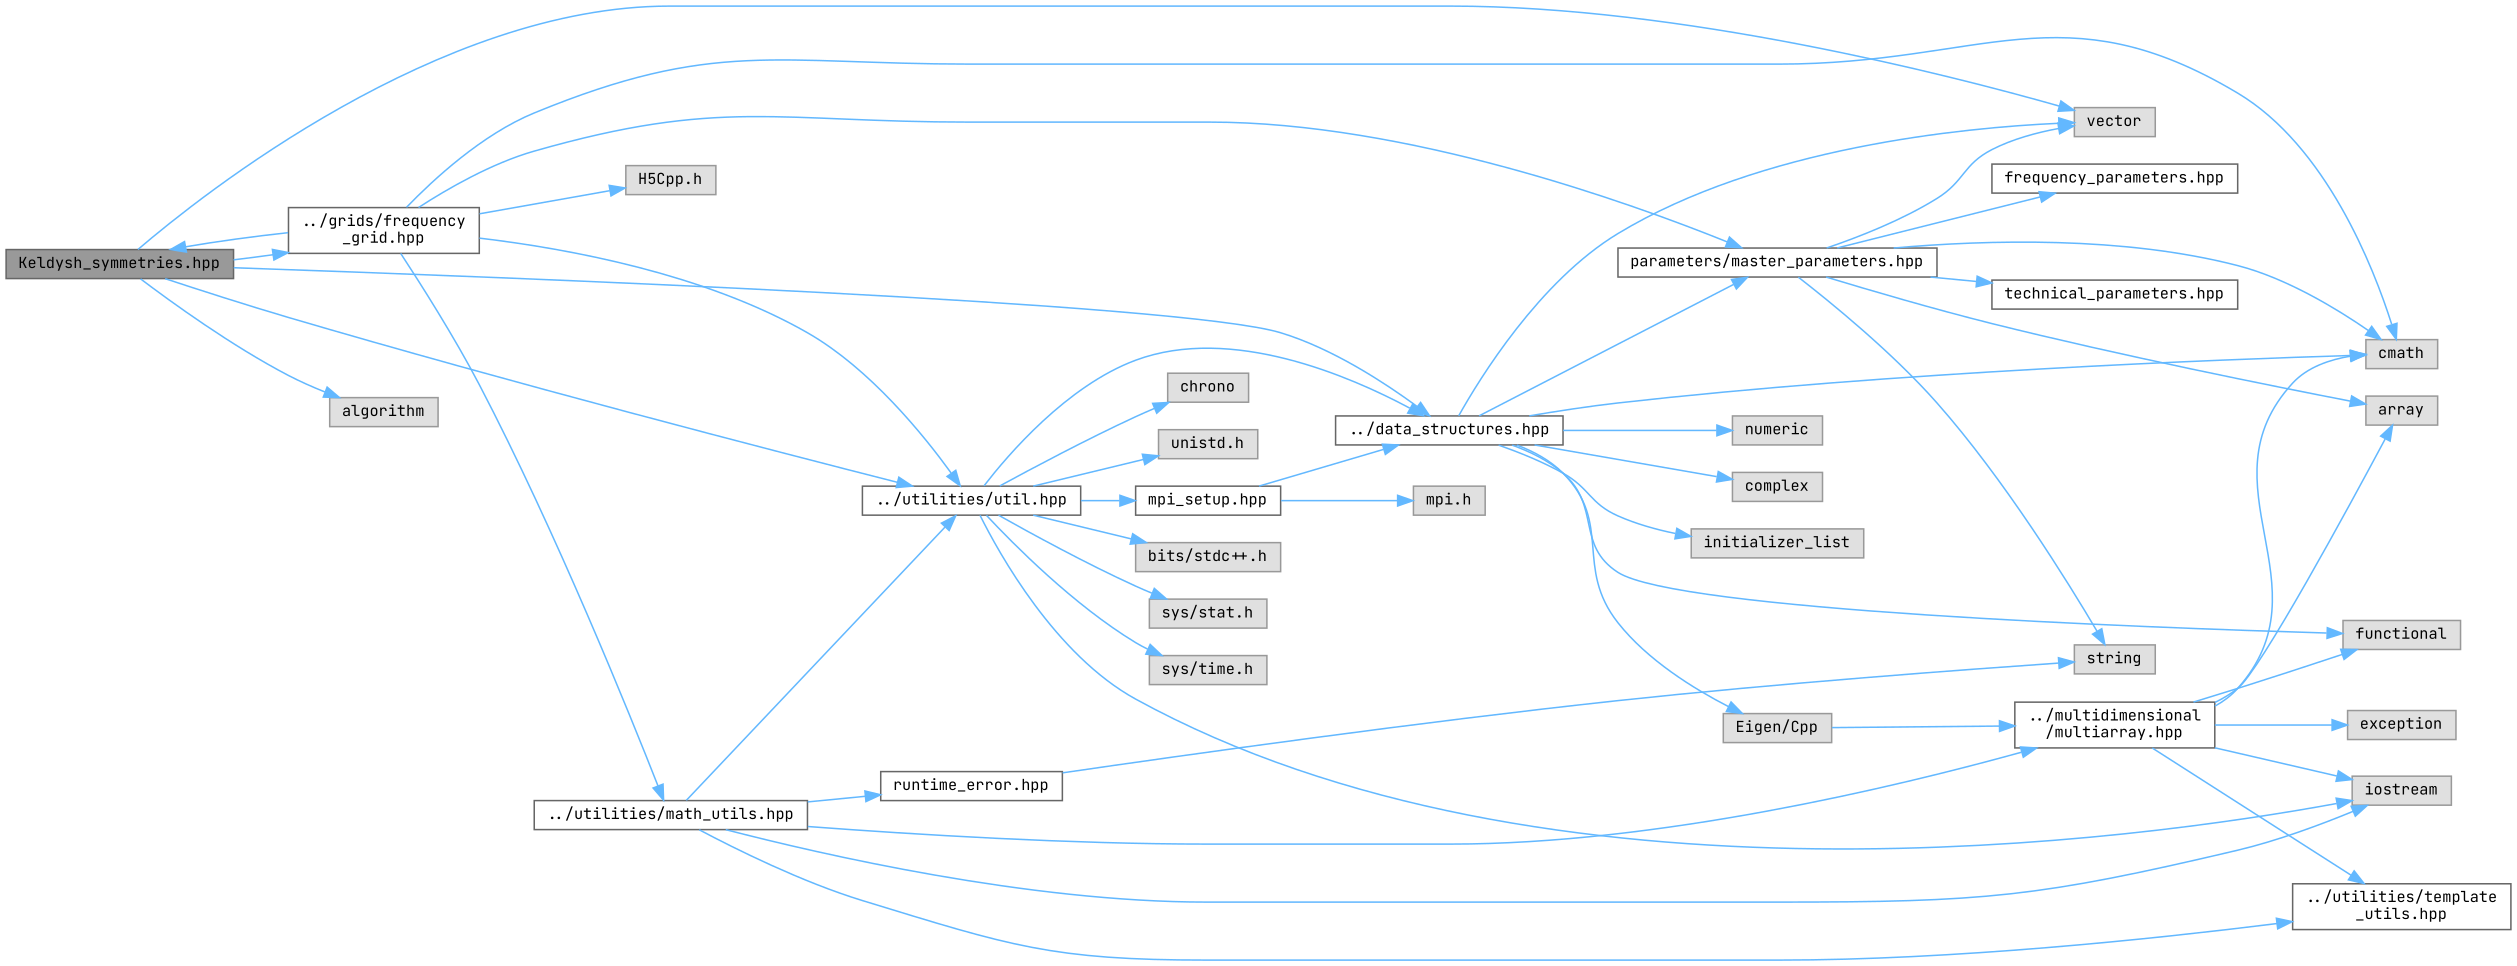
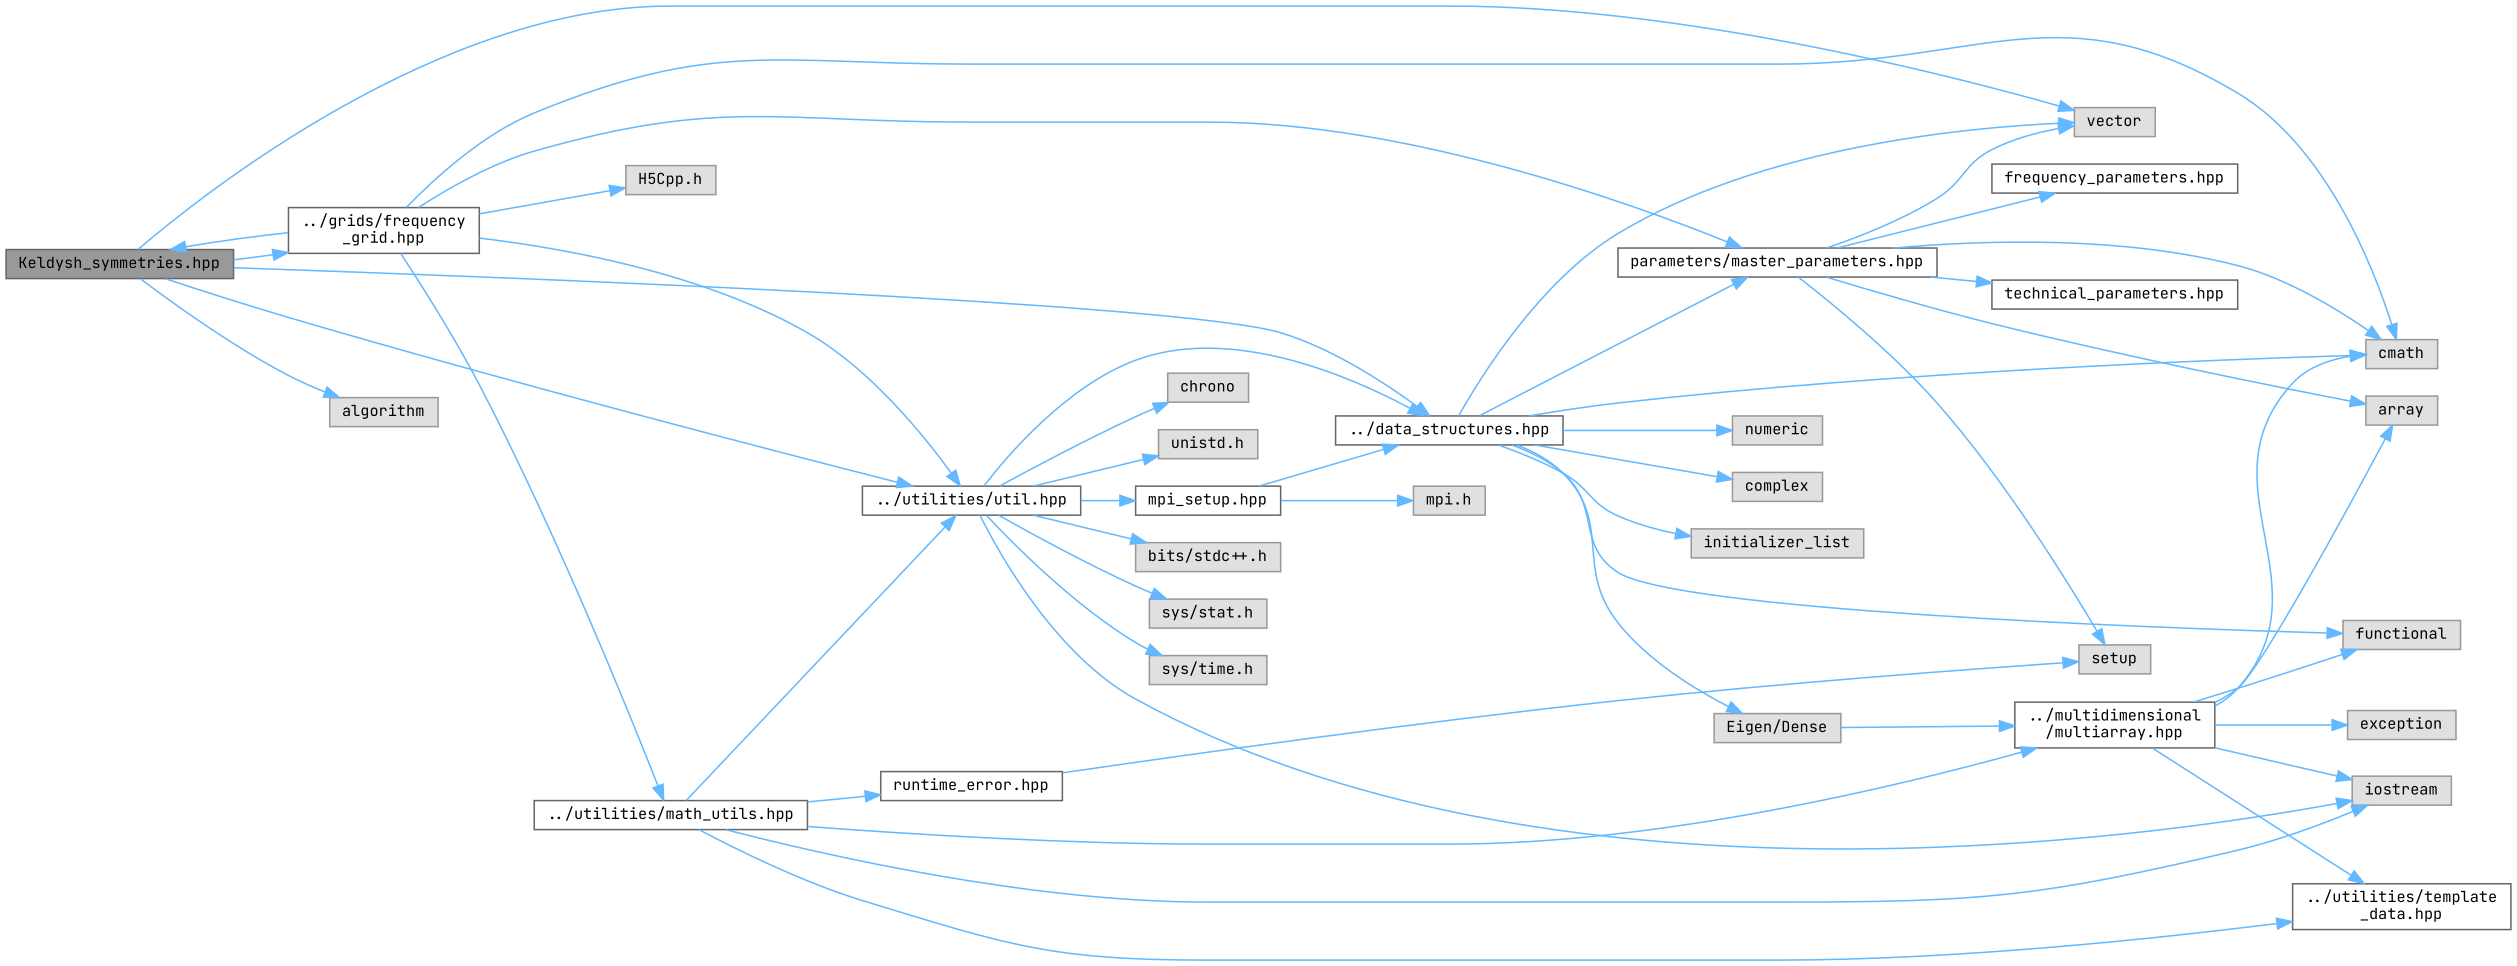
node "string": label "string" -> "setup"
node "Eigen/Cpp": label "Eigen/Cpp" -> "Eigen/Dense"
node "../utilities/template _utils.hpp": label "../utilities/template _utils.hpp" -> "../utilities/template _data.hpp"
